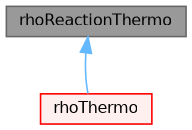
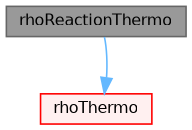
edge "rhoThermo" -> "rhoReactionThermo": reversed
